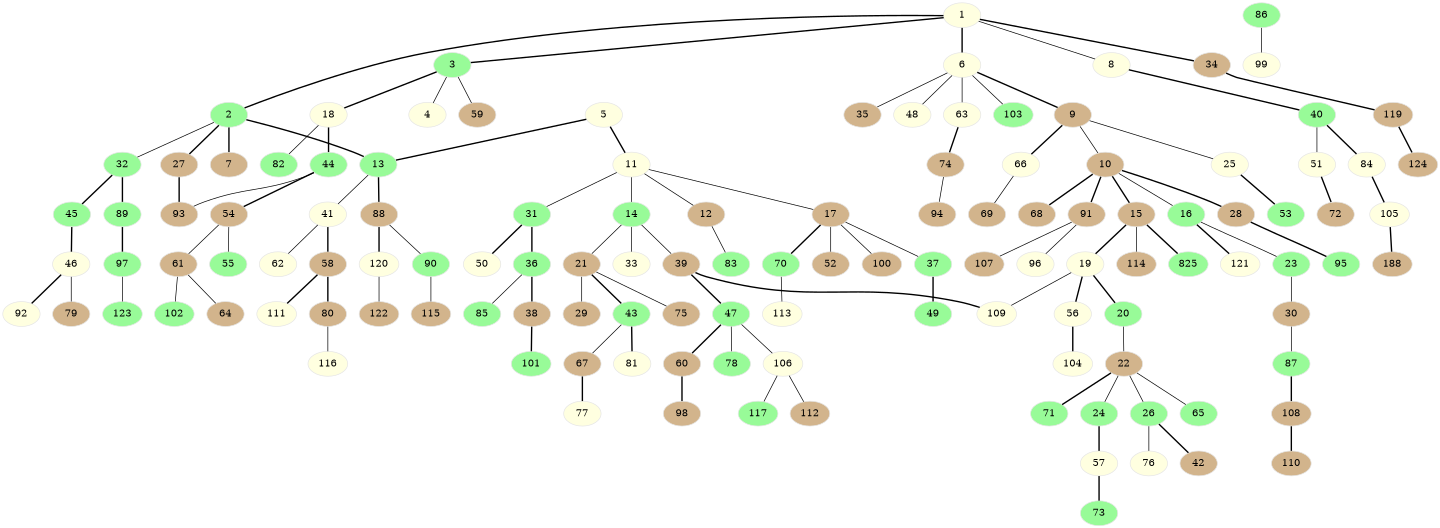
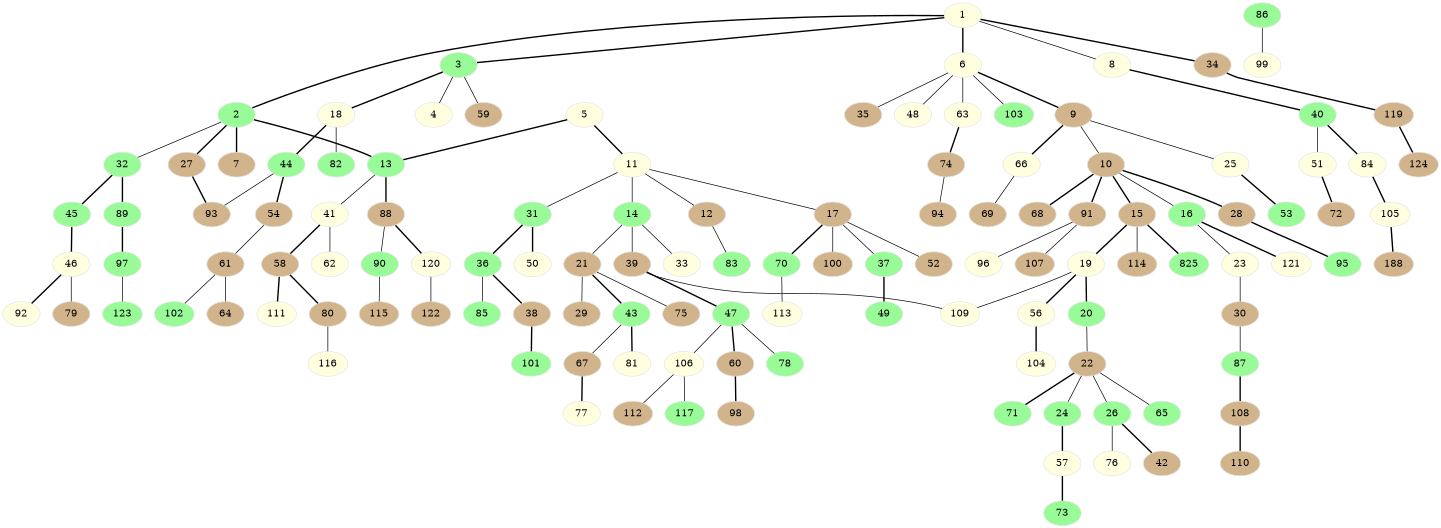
node "55": removed
node "23": fillcolor palegreen -> lightyellow
edge "39" -- "109": style bold -> solid
